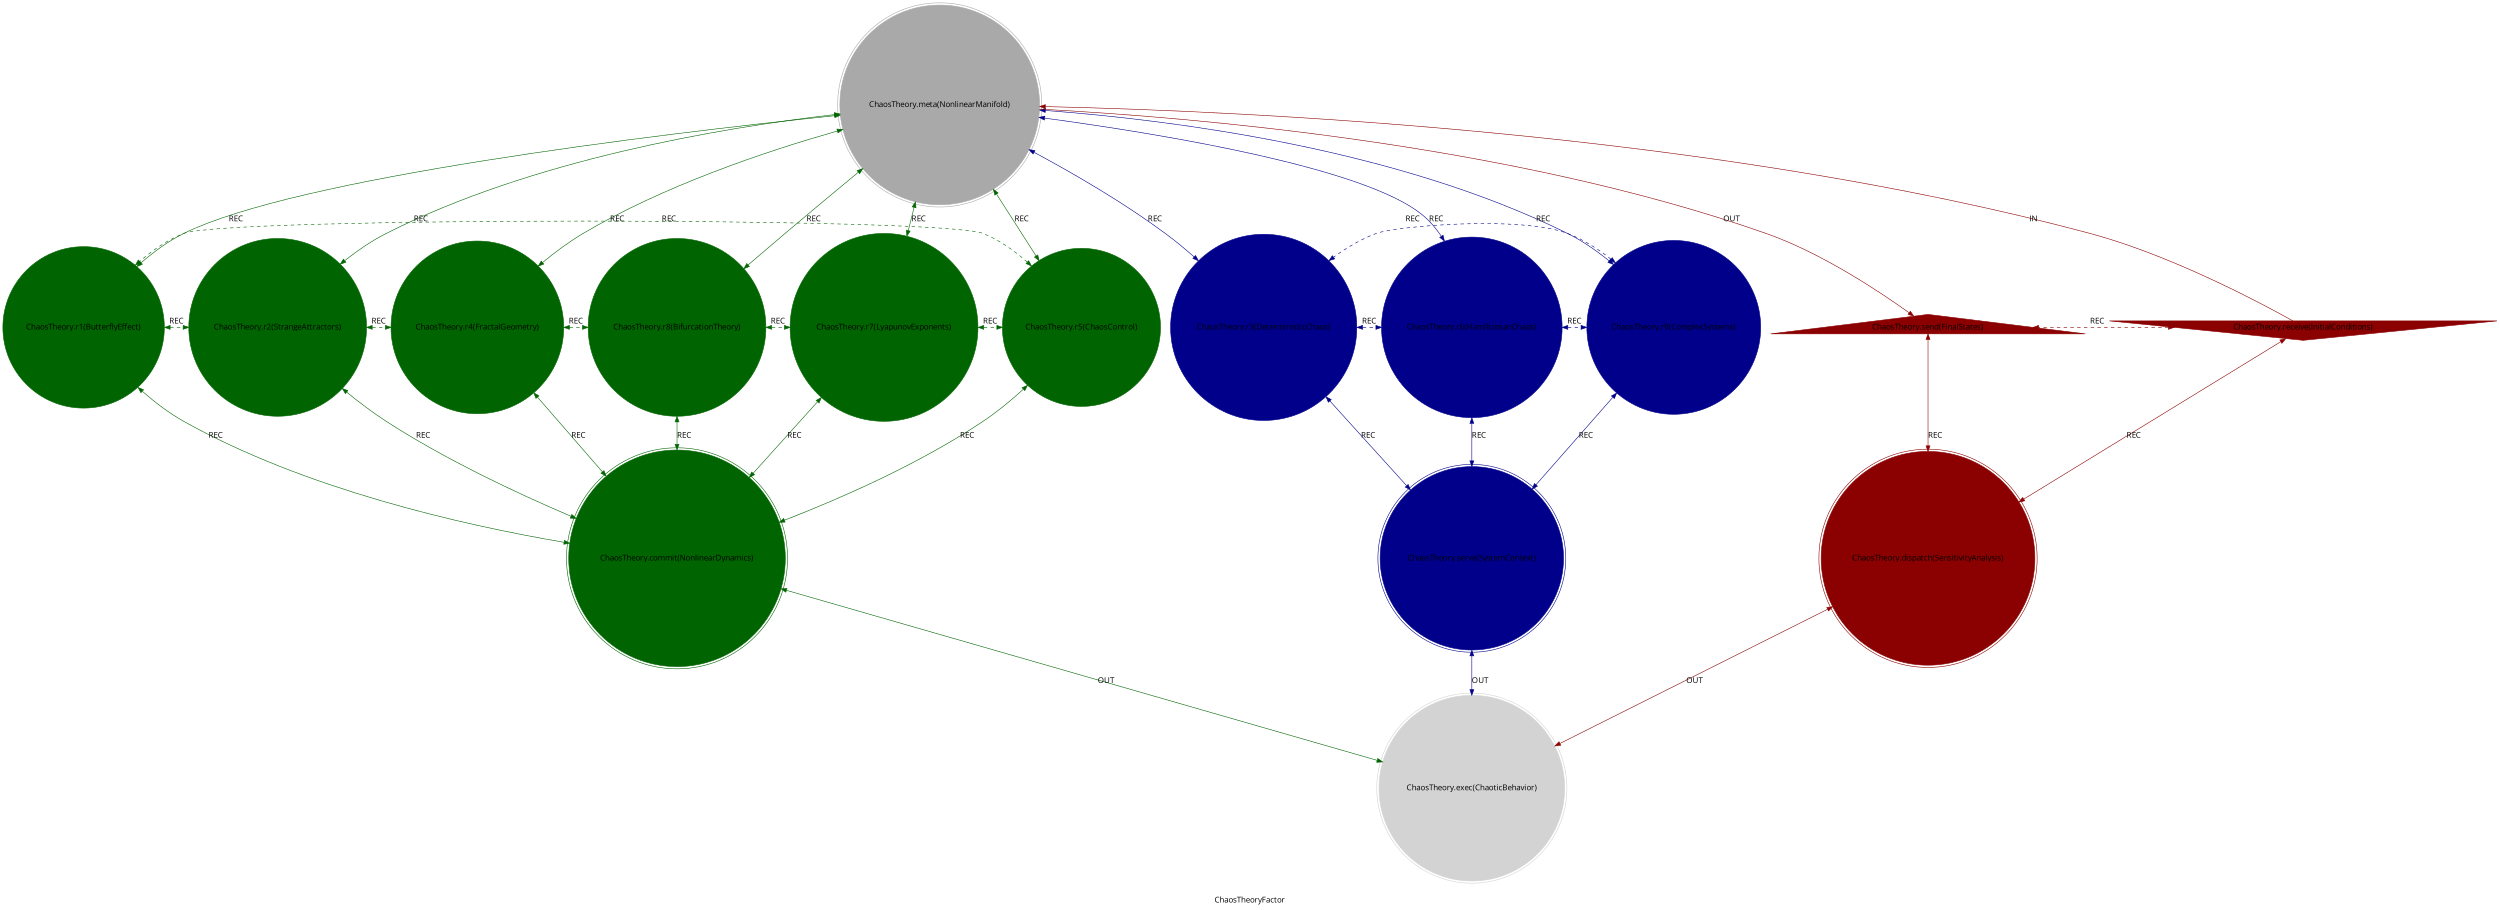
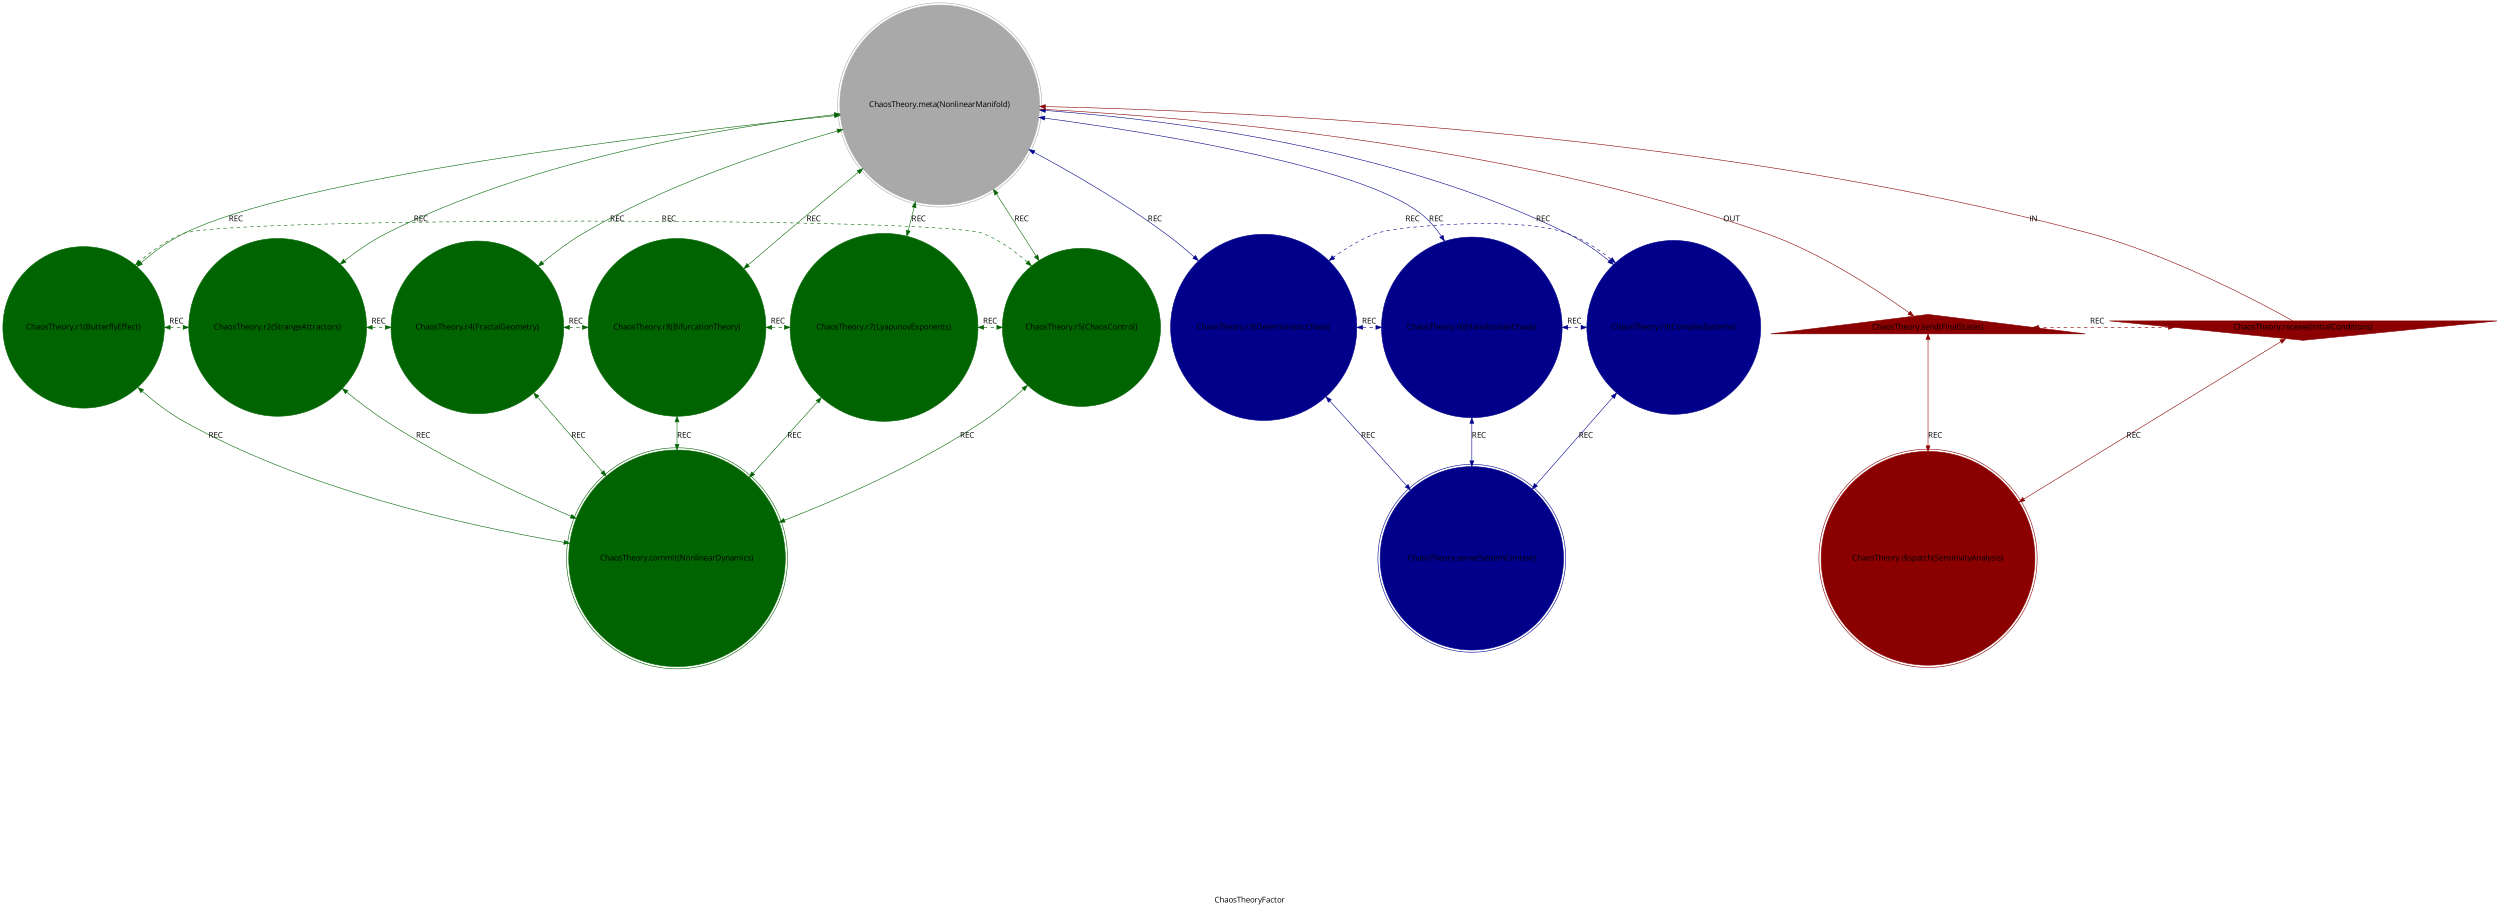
node "ChaosTheory.exec(ChaoticBehavior)": removed
